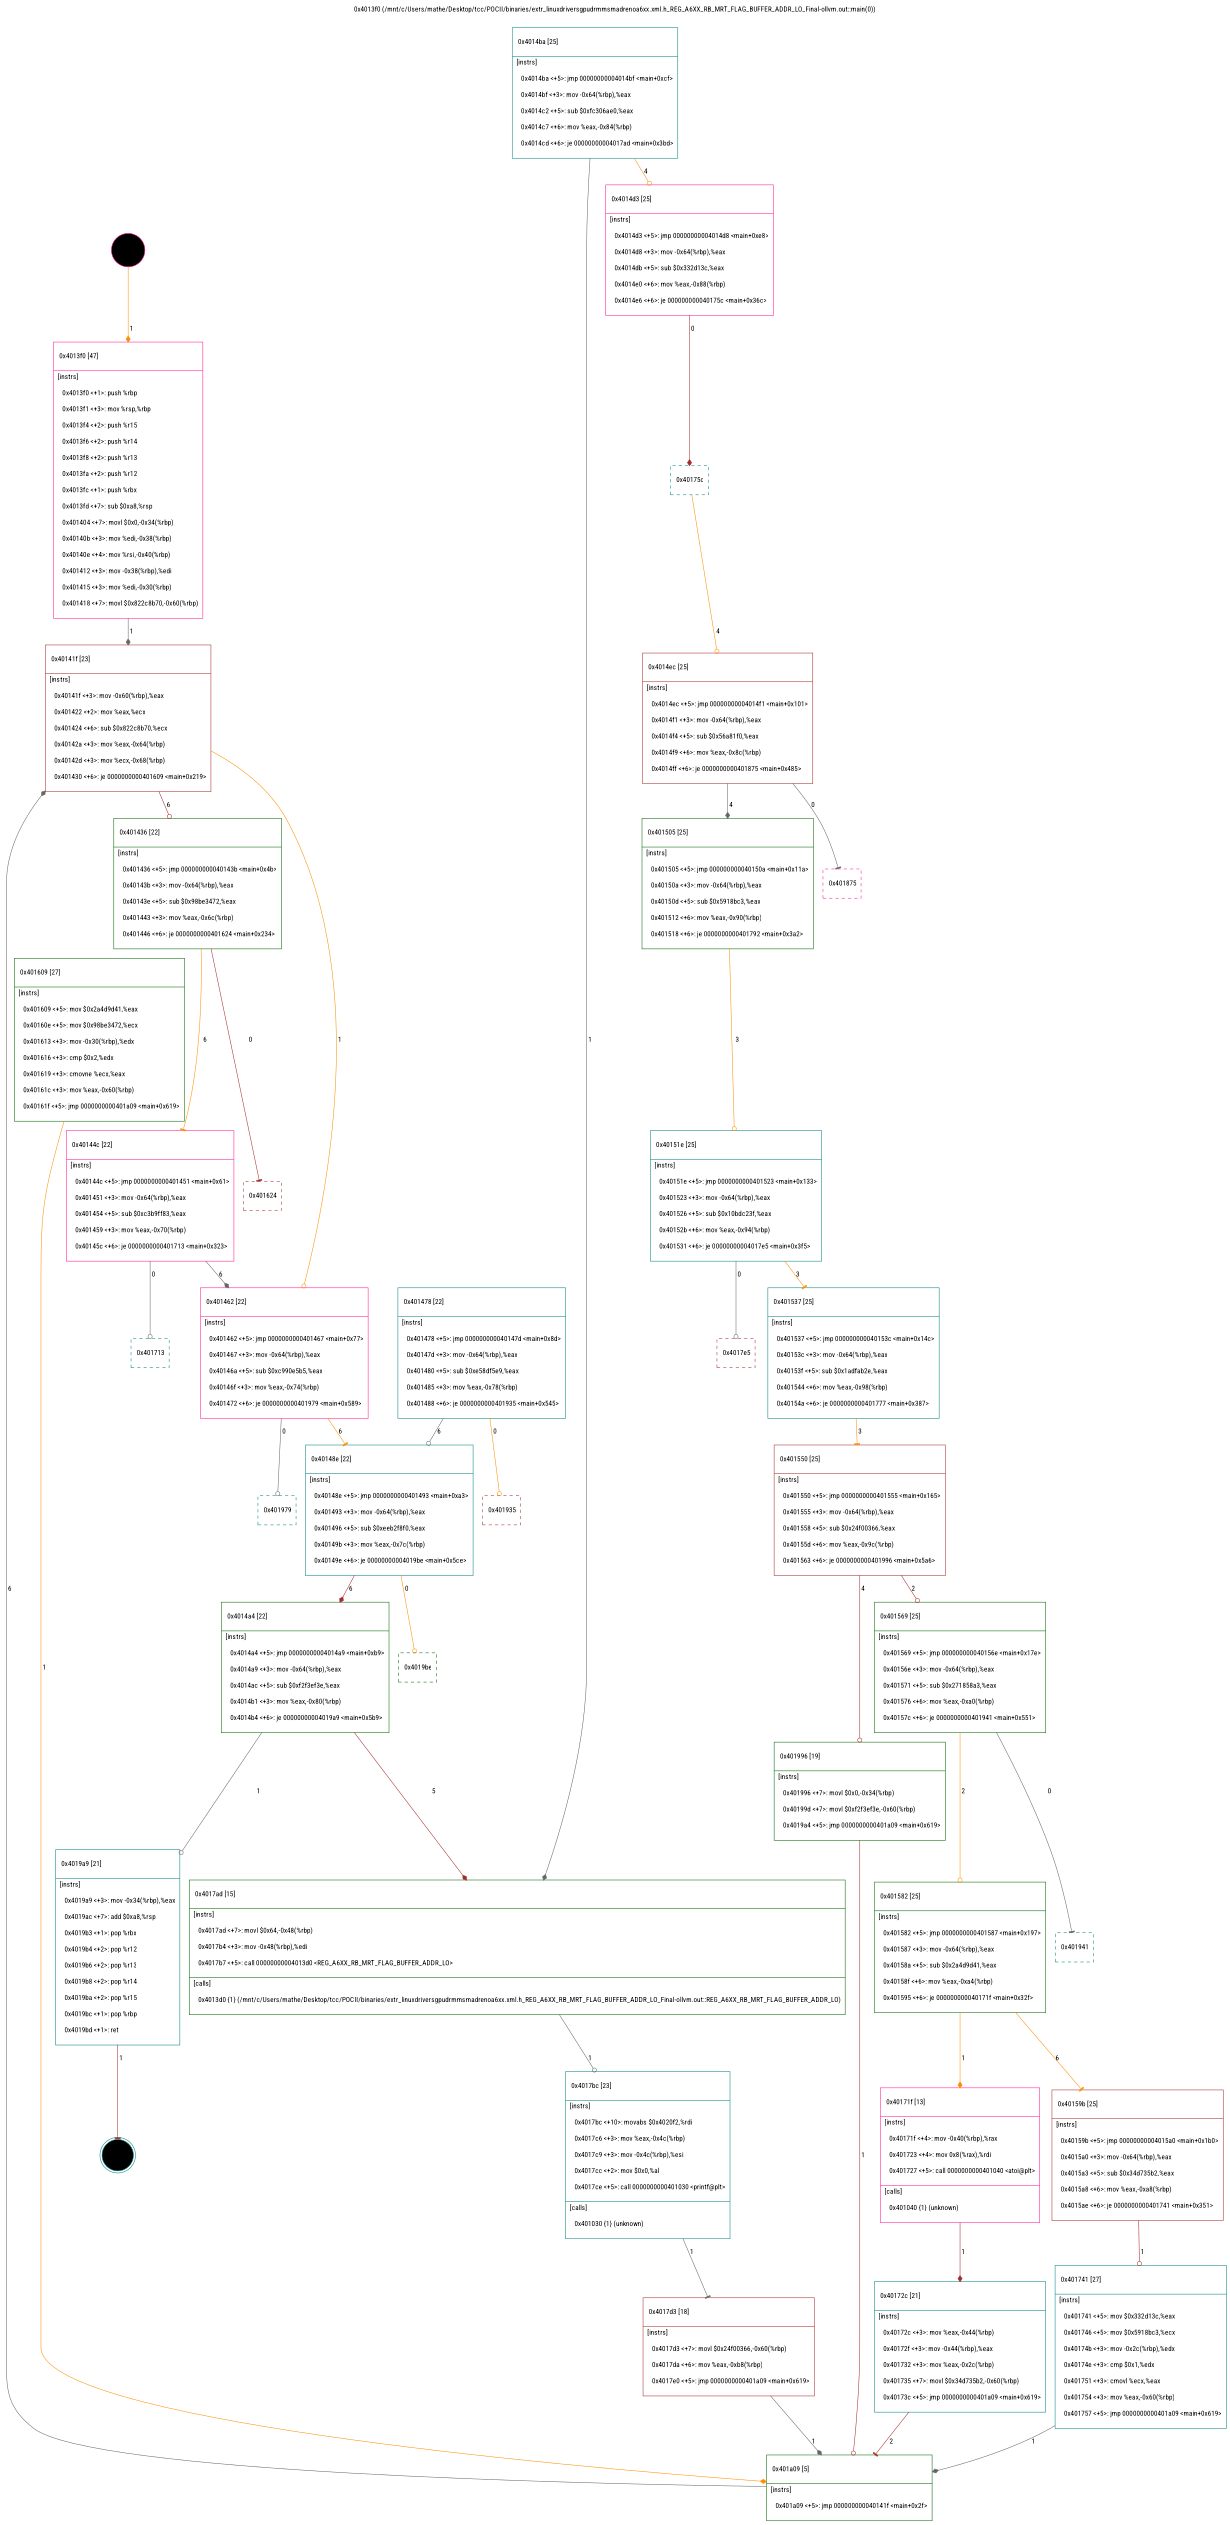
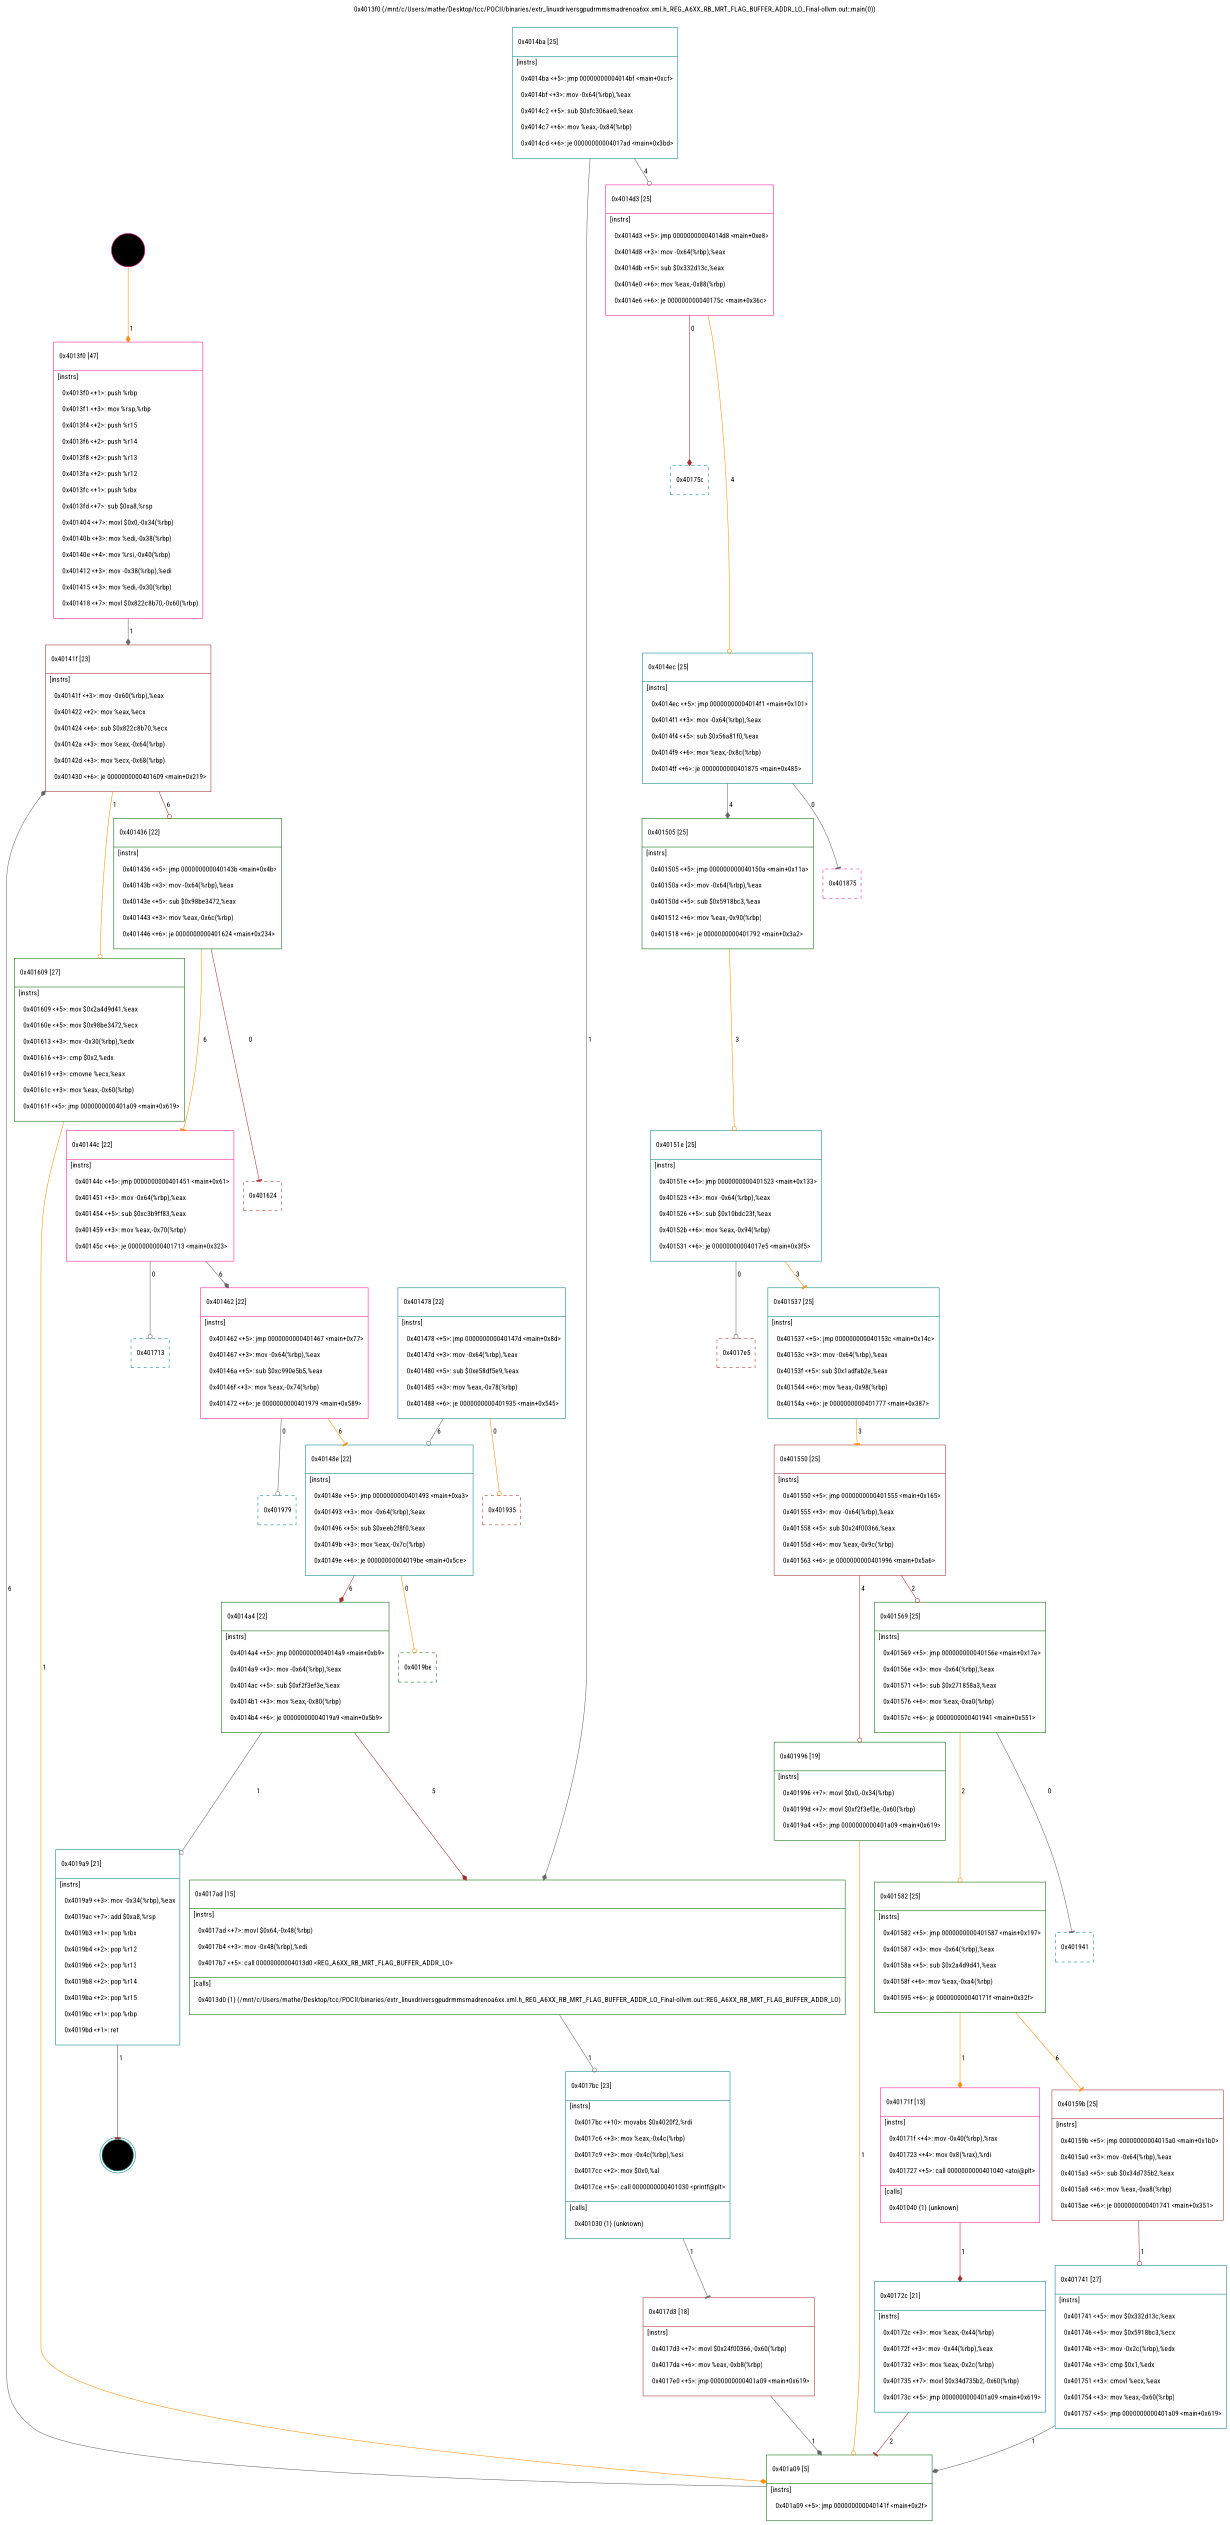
edge "0x4014ba [25]" -> "0x4014d3 [25]": color darkorange -> gray40
edge "0x40175c" -> "0x4014ec [25]": now "0x4014d3 [25]" -> "0x4014ec [25]"
node "0x4014ec [25]": color brown -> teal
edge "0x40141f [23]" -> "0x401462 [22]": now "0x40141f [23]" -> "0x401609 [27]"
edge "0x401996 [19]" -> "0x401a09 [5]": color brown -> darkorange
